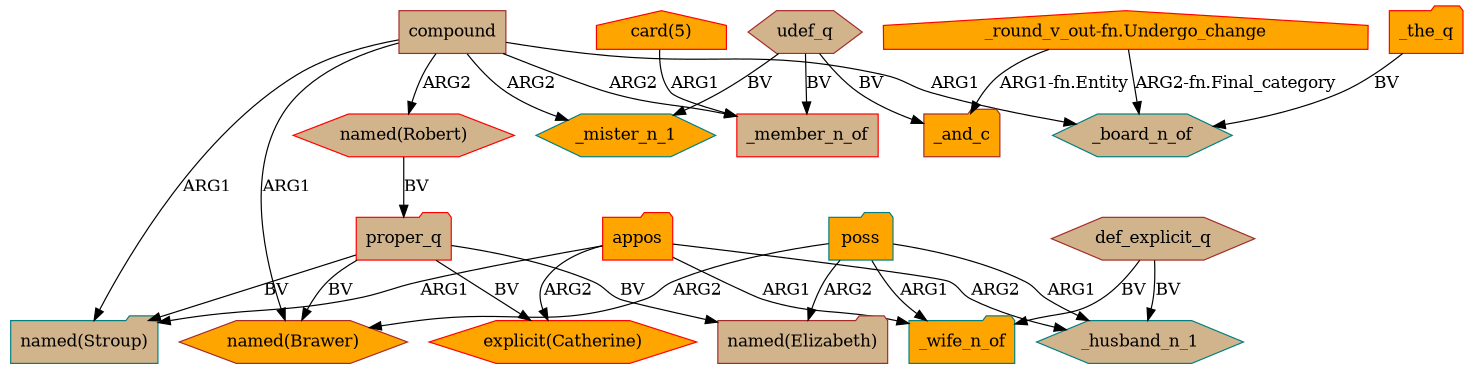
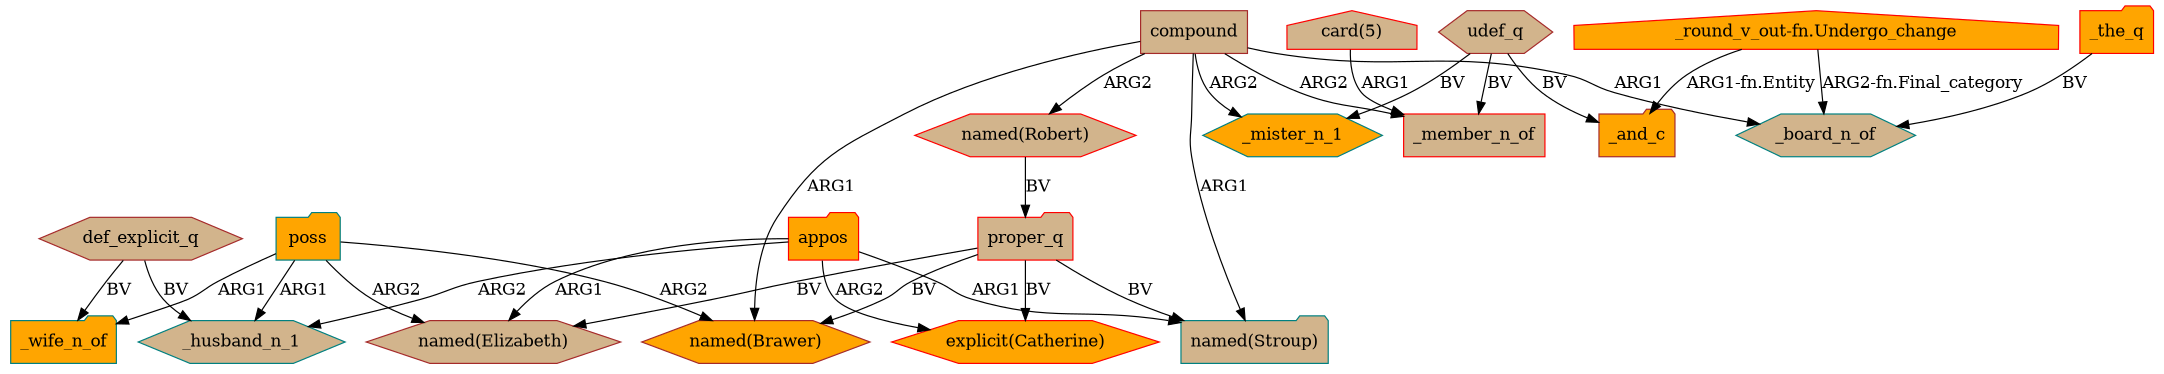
node "card(5)": fillcolor orange -> tan
edge "appos" -> "_wife_n_of": now "appos" -> "named(Elizabeth)"
node "named(Elizabeth)": shape folder -> hexagon
